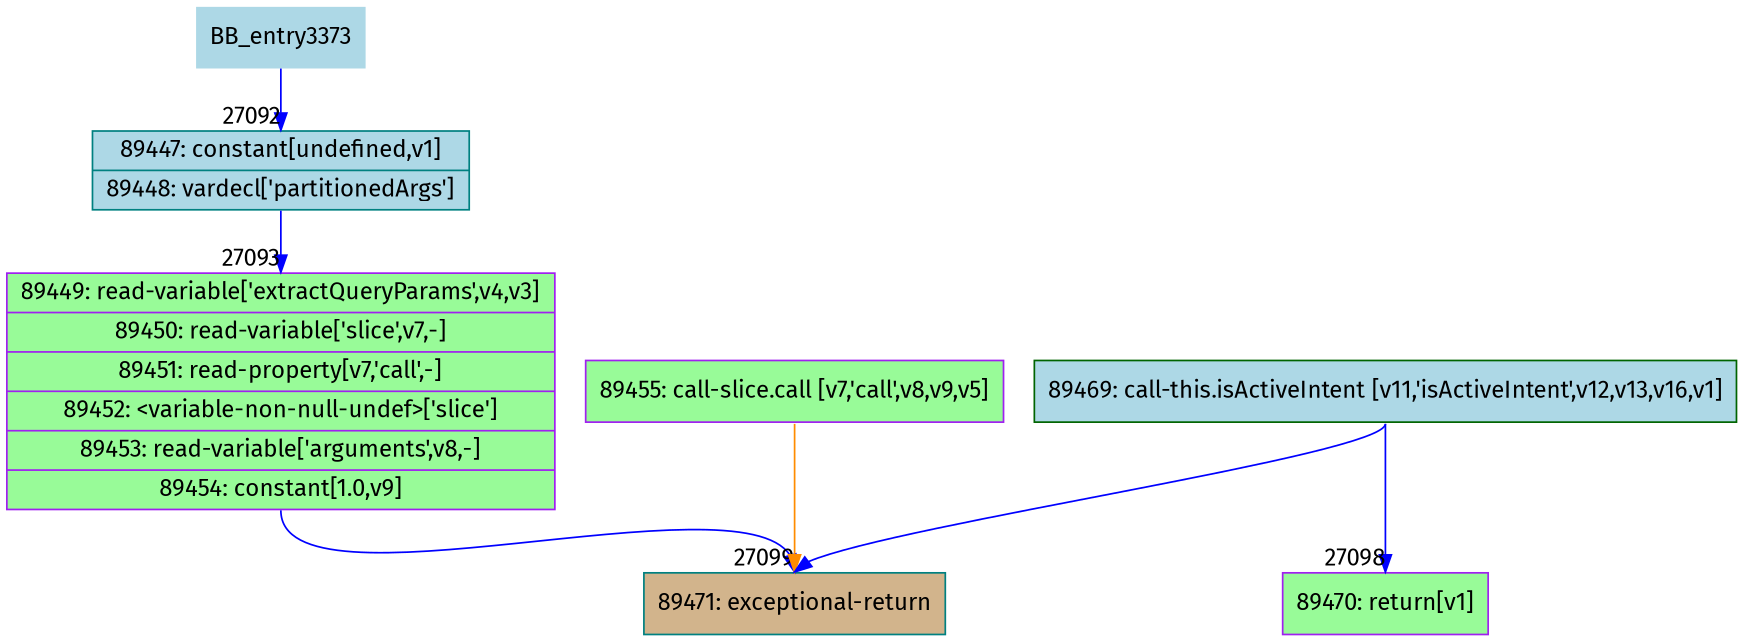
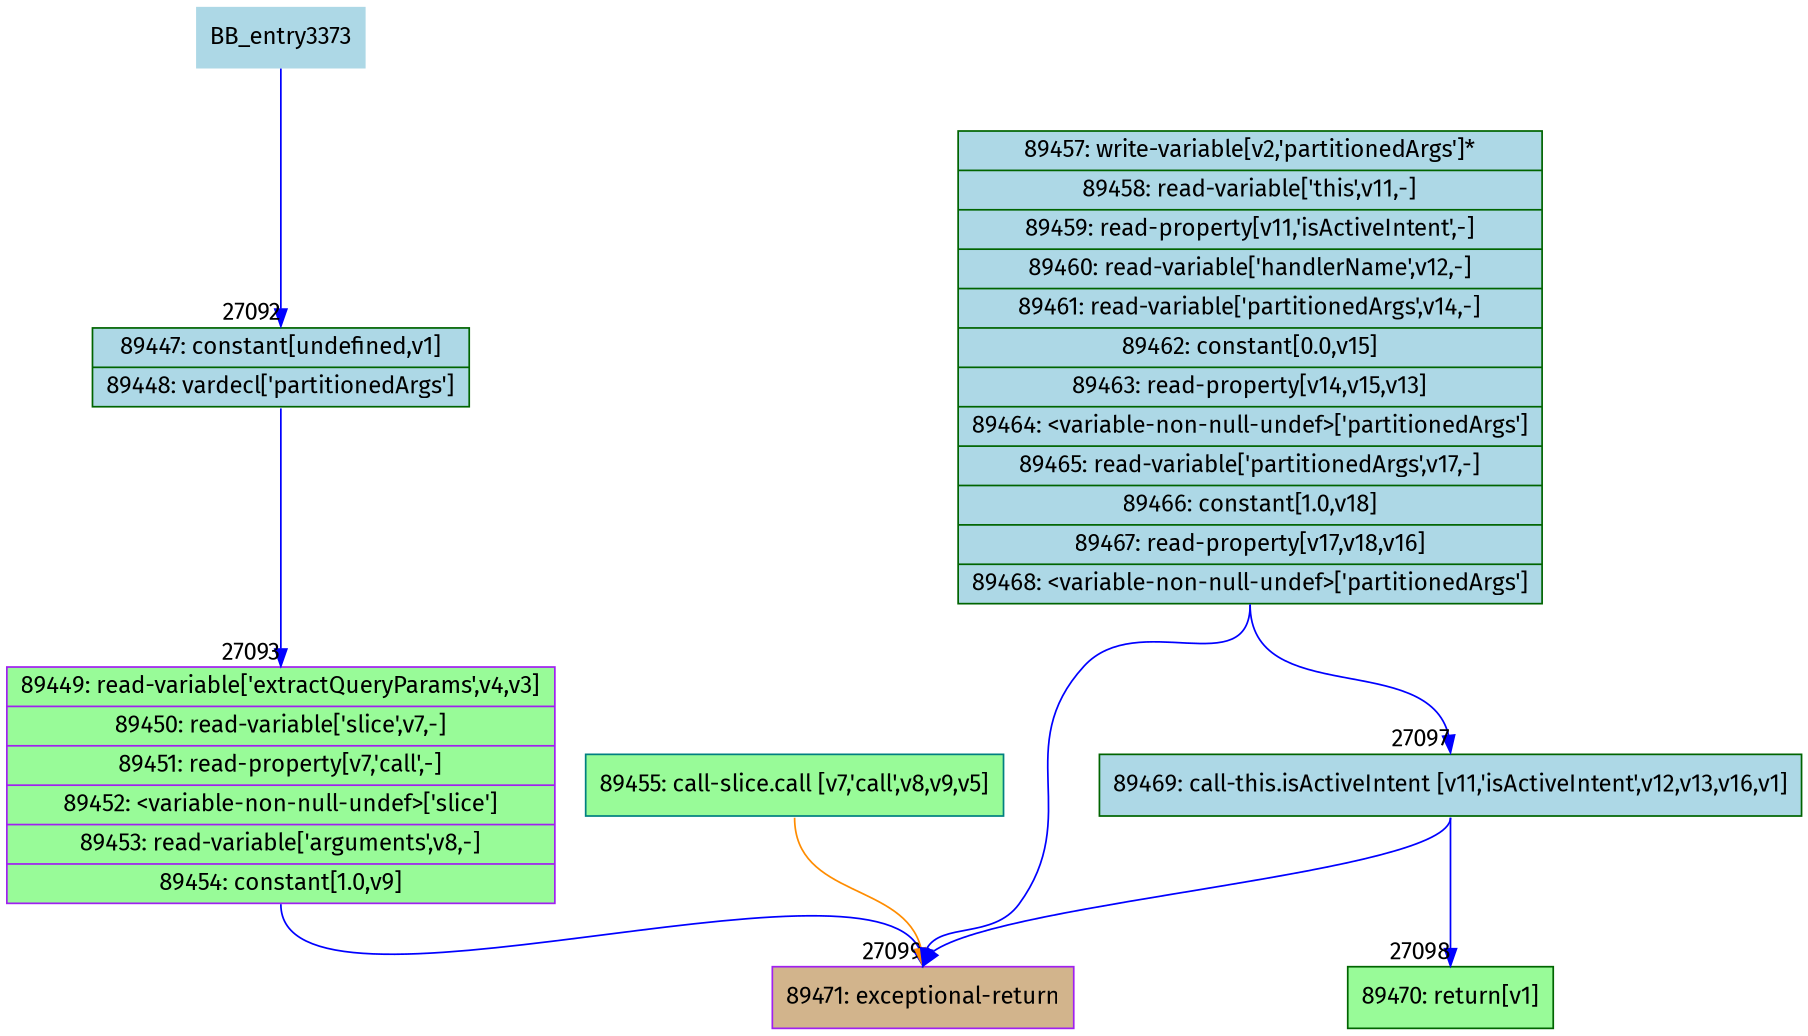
node "89447: constant[undefined,v1]": color teal -> darkgreen
node "89457: write-variable[v2,'partitionedArgs']*": added
node "89455: call-slice.call [v7,'call',v8,v9,v5]": color purple -> teal
node "89471: exceptional-return": color teal -> purple
node "89470: return[v1]": color purple -> darkgreen
